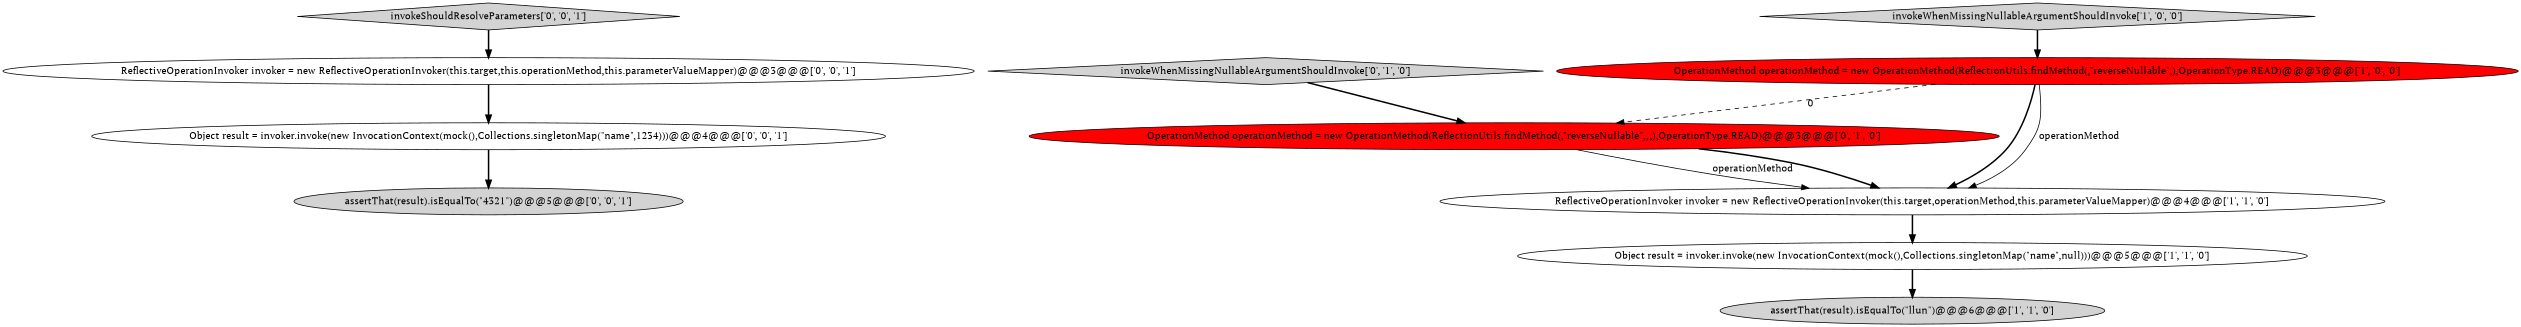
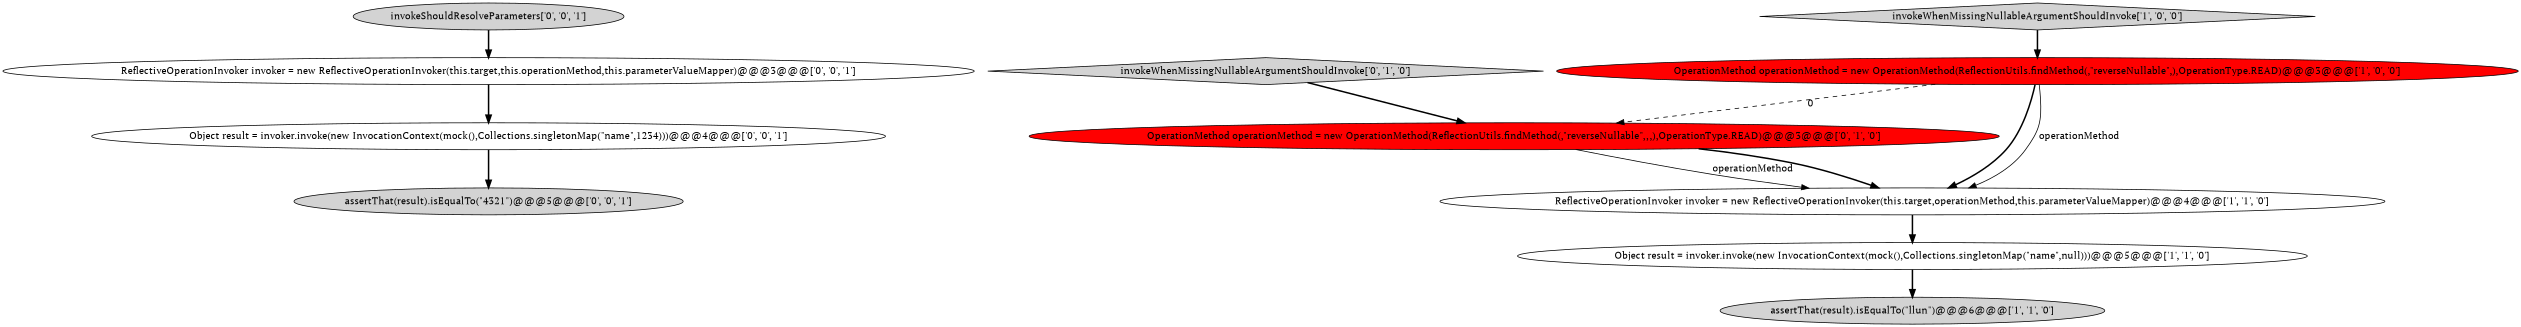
node "invokeShouldResolveParameters['0', '0', '1']": shape diamond -> ellipse
